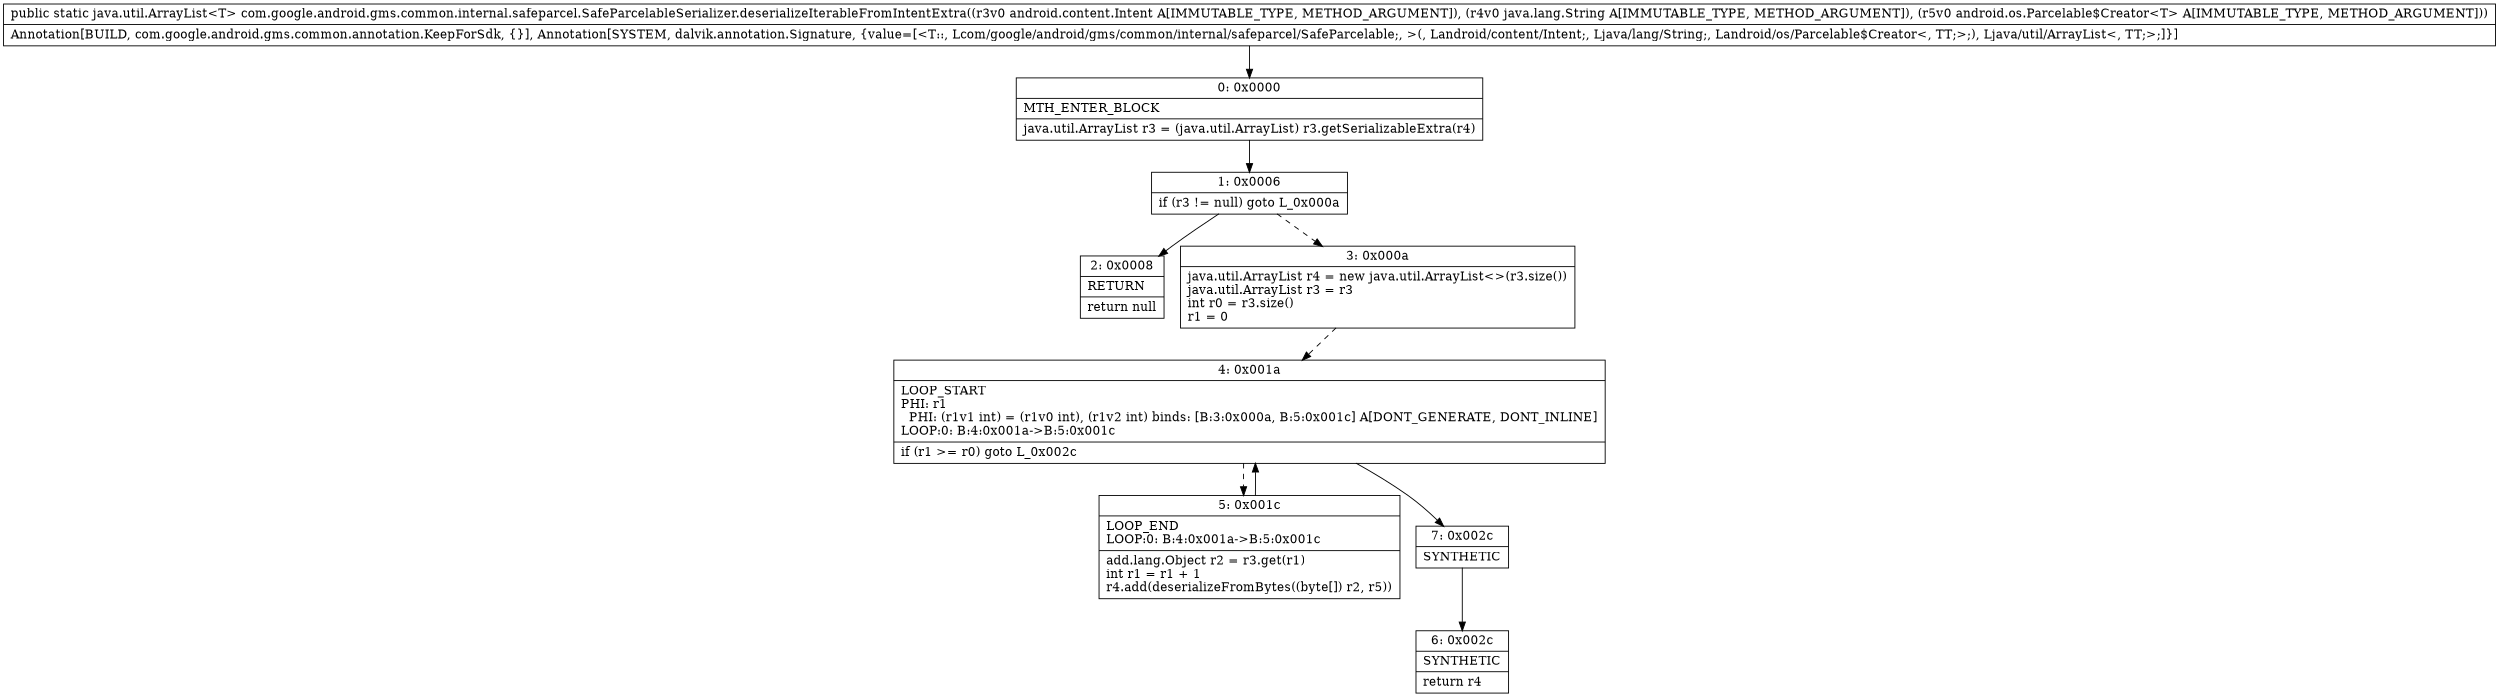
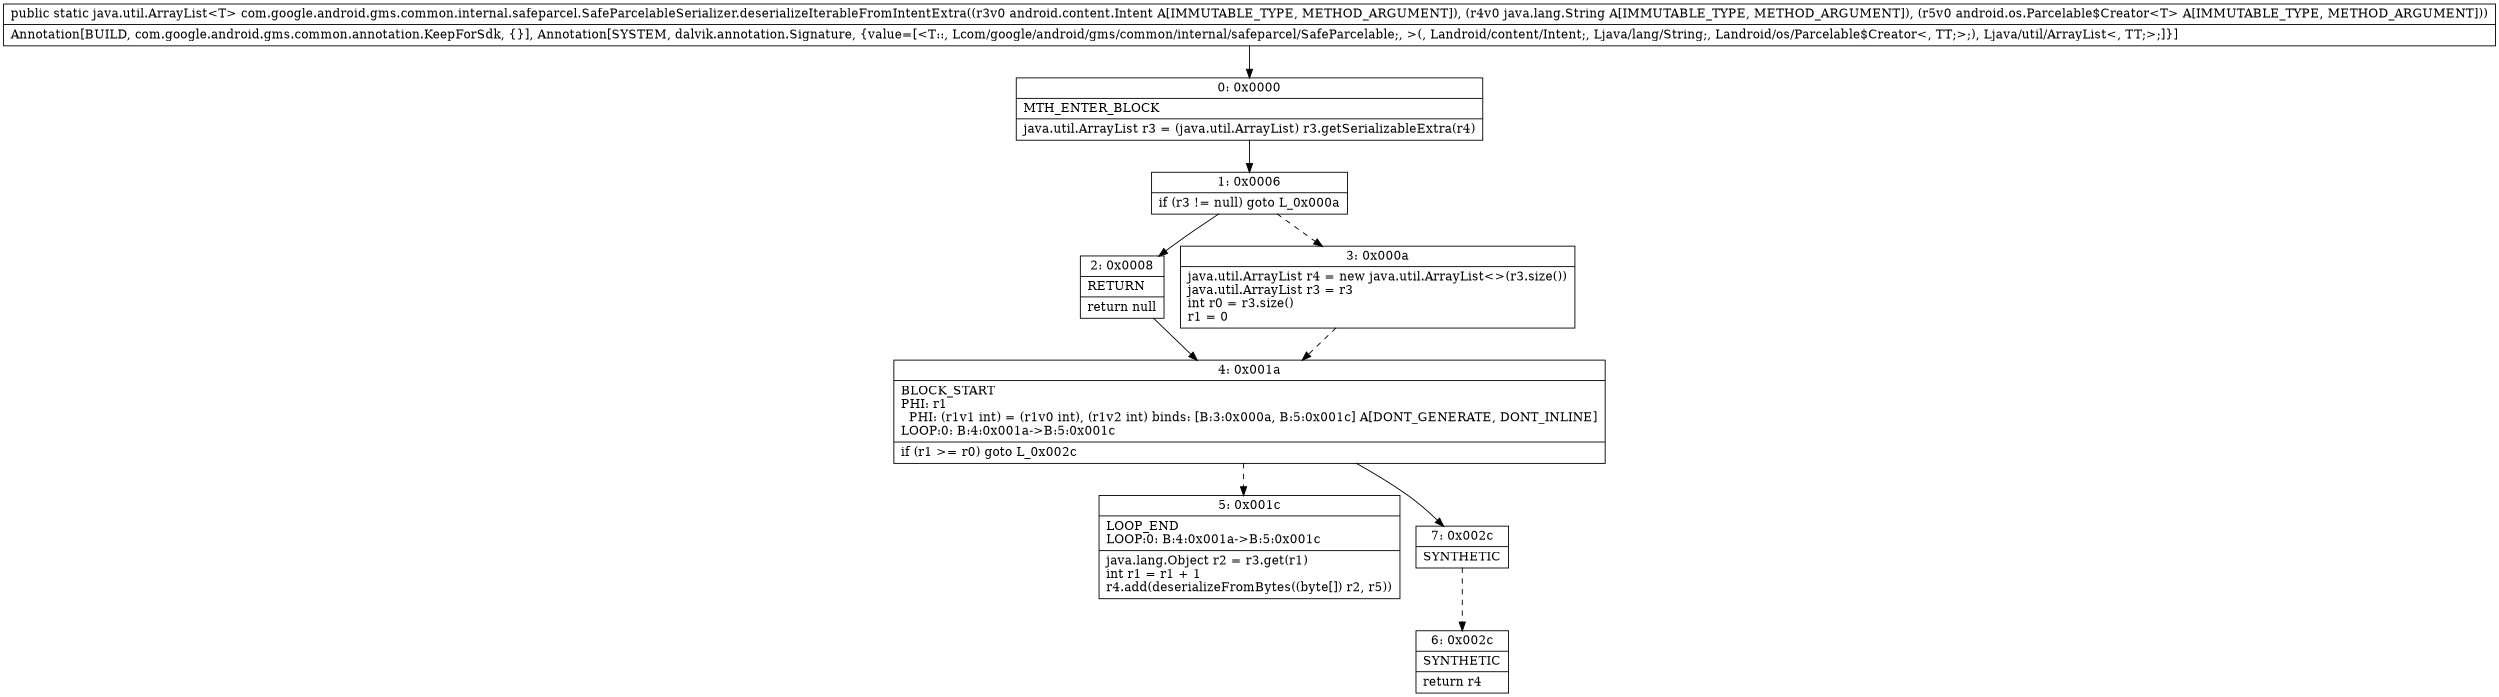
node "4: 0x001a": text "LOOP_START" -> "BLOCK_START"
edge "5: 0x001c" -> "4: 0x001a": now "2: 0x0008" -> "4: 0x001a"
node "5: 0x001c": text "add.lang.Object r2 = r3.get(r1)" -> "java.lang.Object r2 = r3.get(r1)"
edge "7: 0x002c" -> "6: 0x002c": style solid -> dashed
